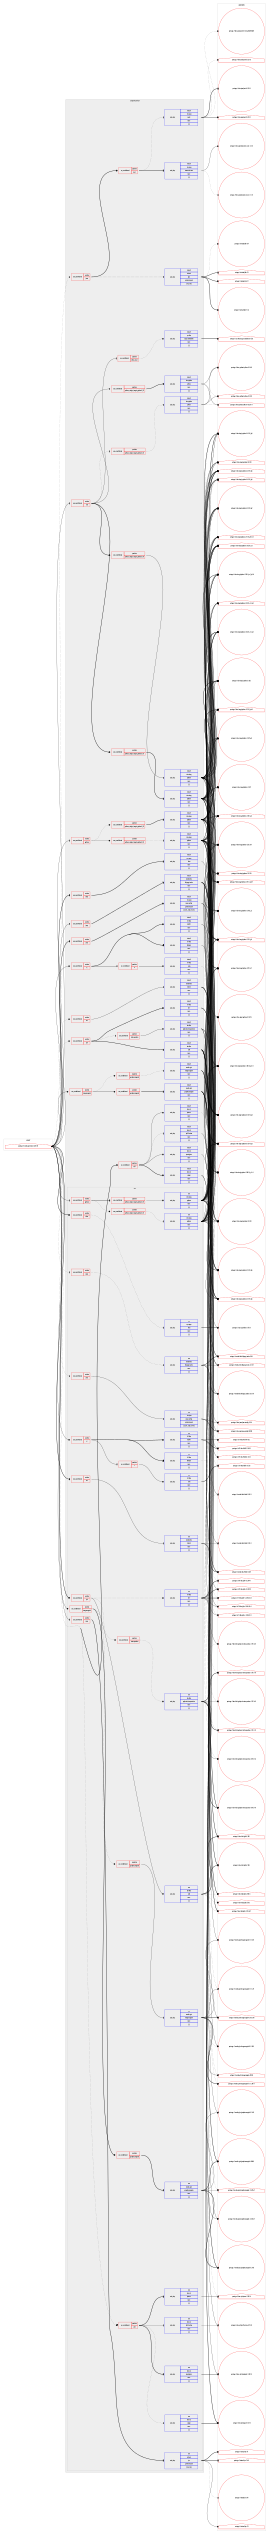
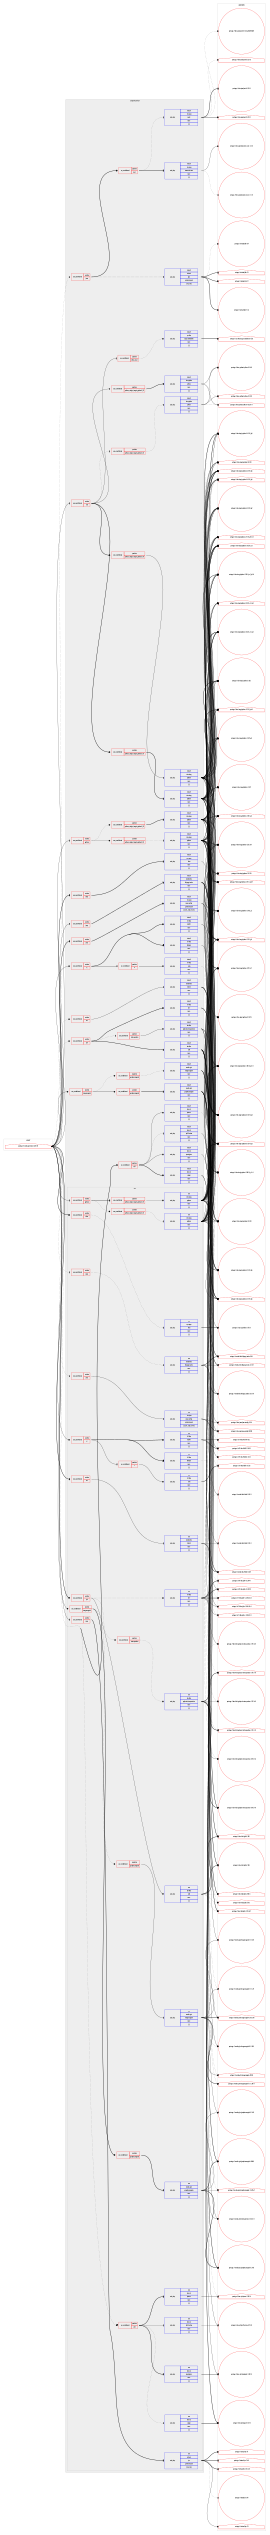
node "portage://media-gfx/graphicsmagick-1.3.43-r1": label "portage://media-gfx/graphicsmagick-1.3.43-r1" -> "portage://media-gfx/introspection-1.3.43-r1"
node "portage://virtual/jre-1.8.0-r3": added
